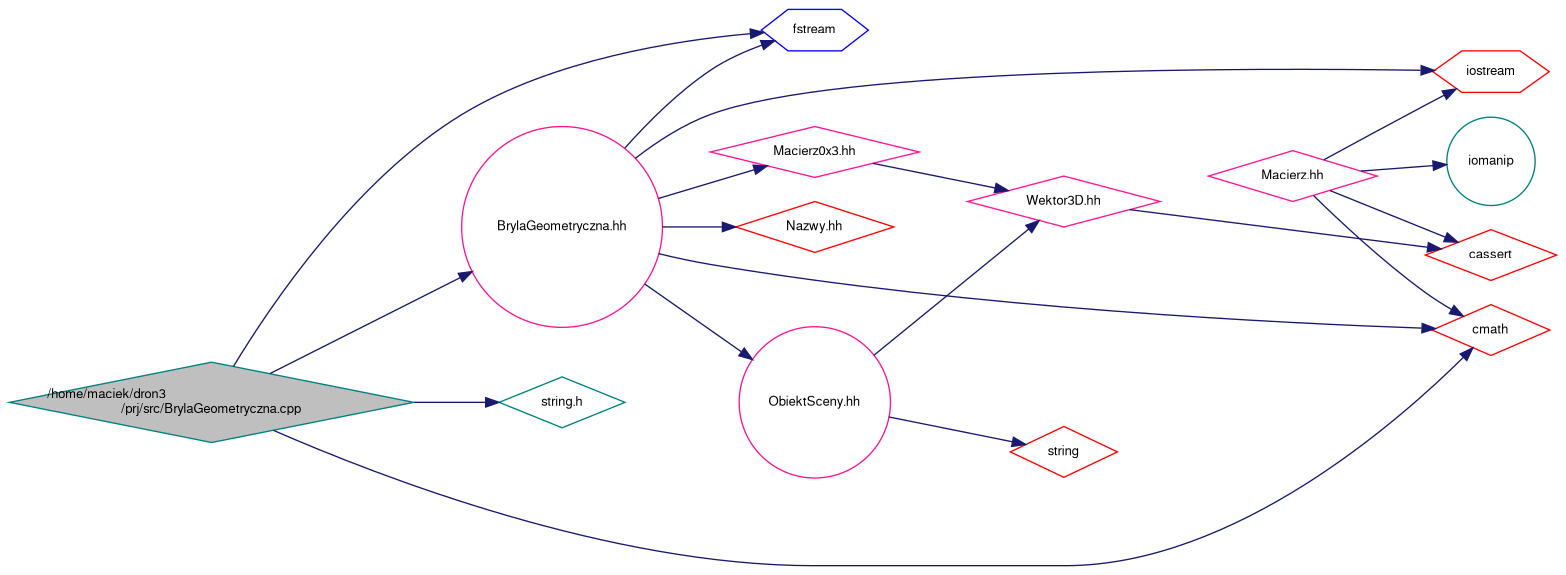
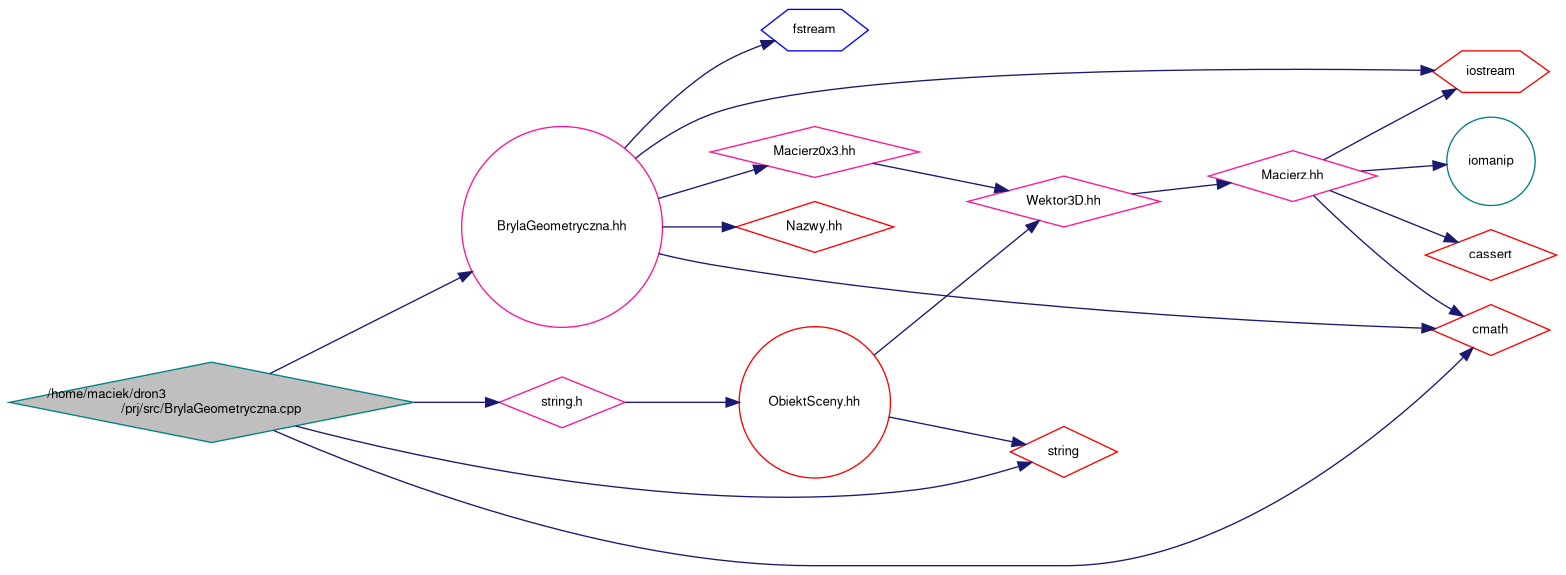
edge "/home/maciek/dron3 /prj/src/BrylaGeometryczna.cpp" -> "fstream": now "/home/maciek/dron3 /prj/src/BrylaGeometryczna.cpp" -> "string"
edge "Wektor3D.hh" -> "cassert": now "Wektor3D.hh" -> "Macierz.hh"
edge "BrylaGeometryczna.hh" -> "ObiektSceny.hh": now "string.h" -> "ObiektSceny.hh"
node "string.h": color teal -> deeppink
node "ObiektSceny.hh": color deeppink -> red
